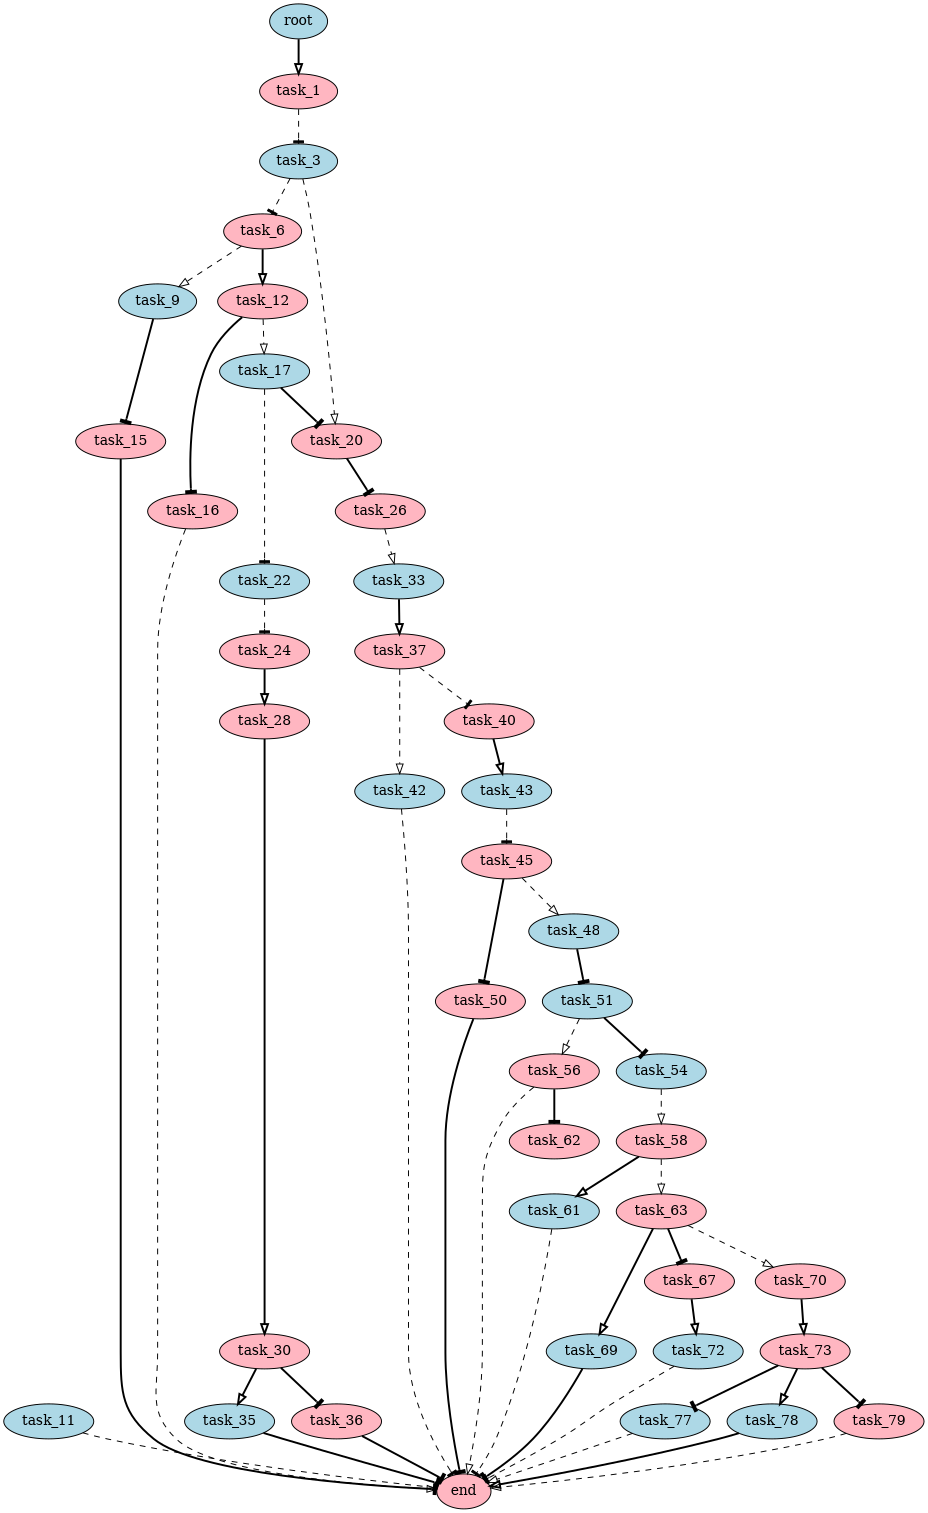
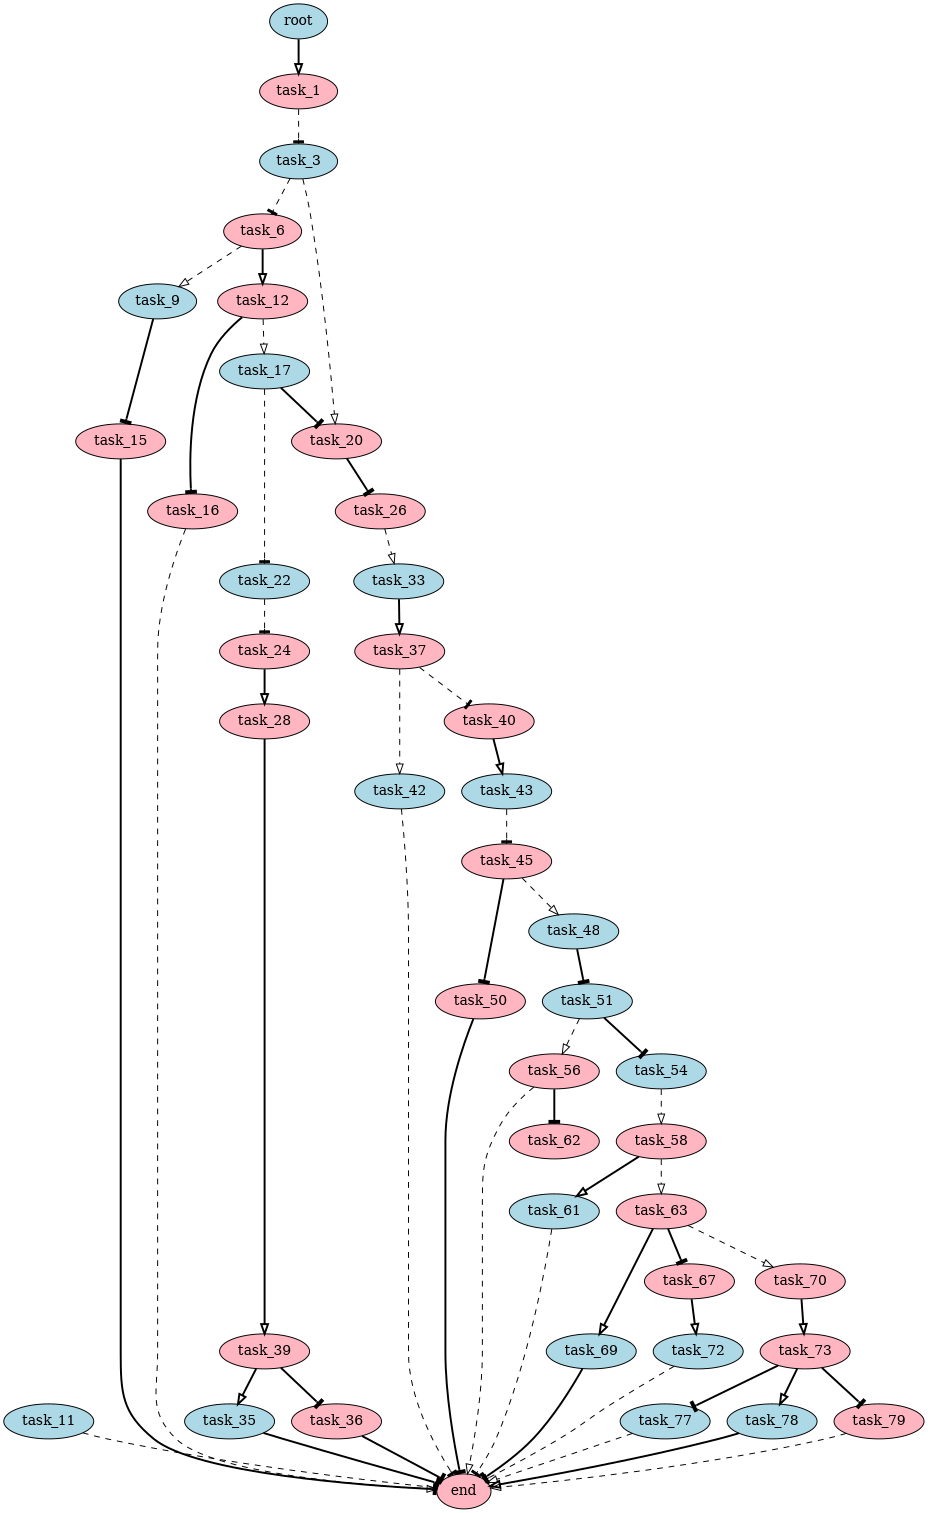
node "task_30": label "task_30" -> "task_39"
